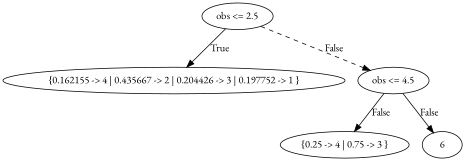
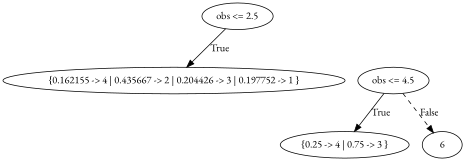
edge "obs <= 2.5" -> "obs <= 4.5": removed, label "False"
edge "obs <= 4.5" -> "6": style solid -> dashed
edge "obs <= 4.5" -> "{0.25 -> 4 | 0.75 -> 3 }": label "False" -> "True"
